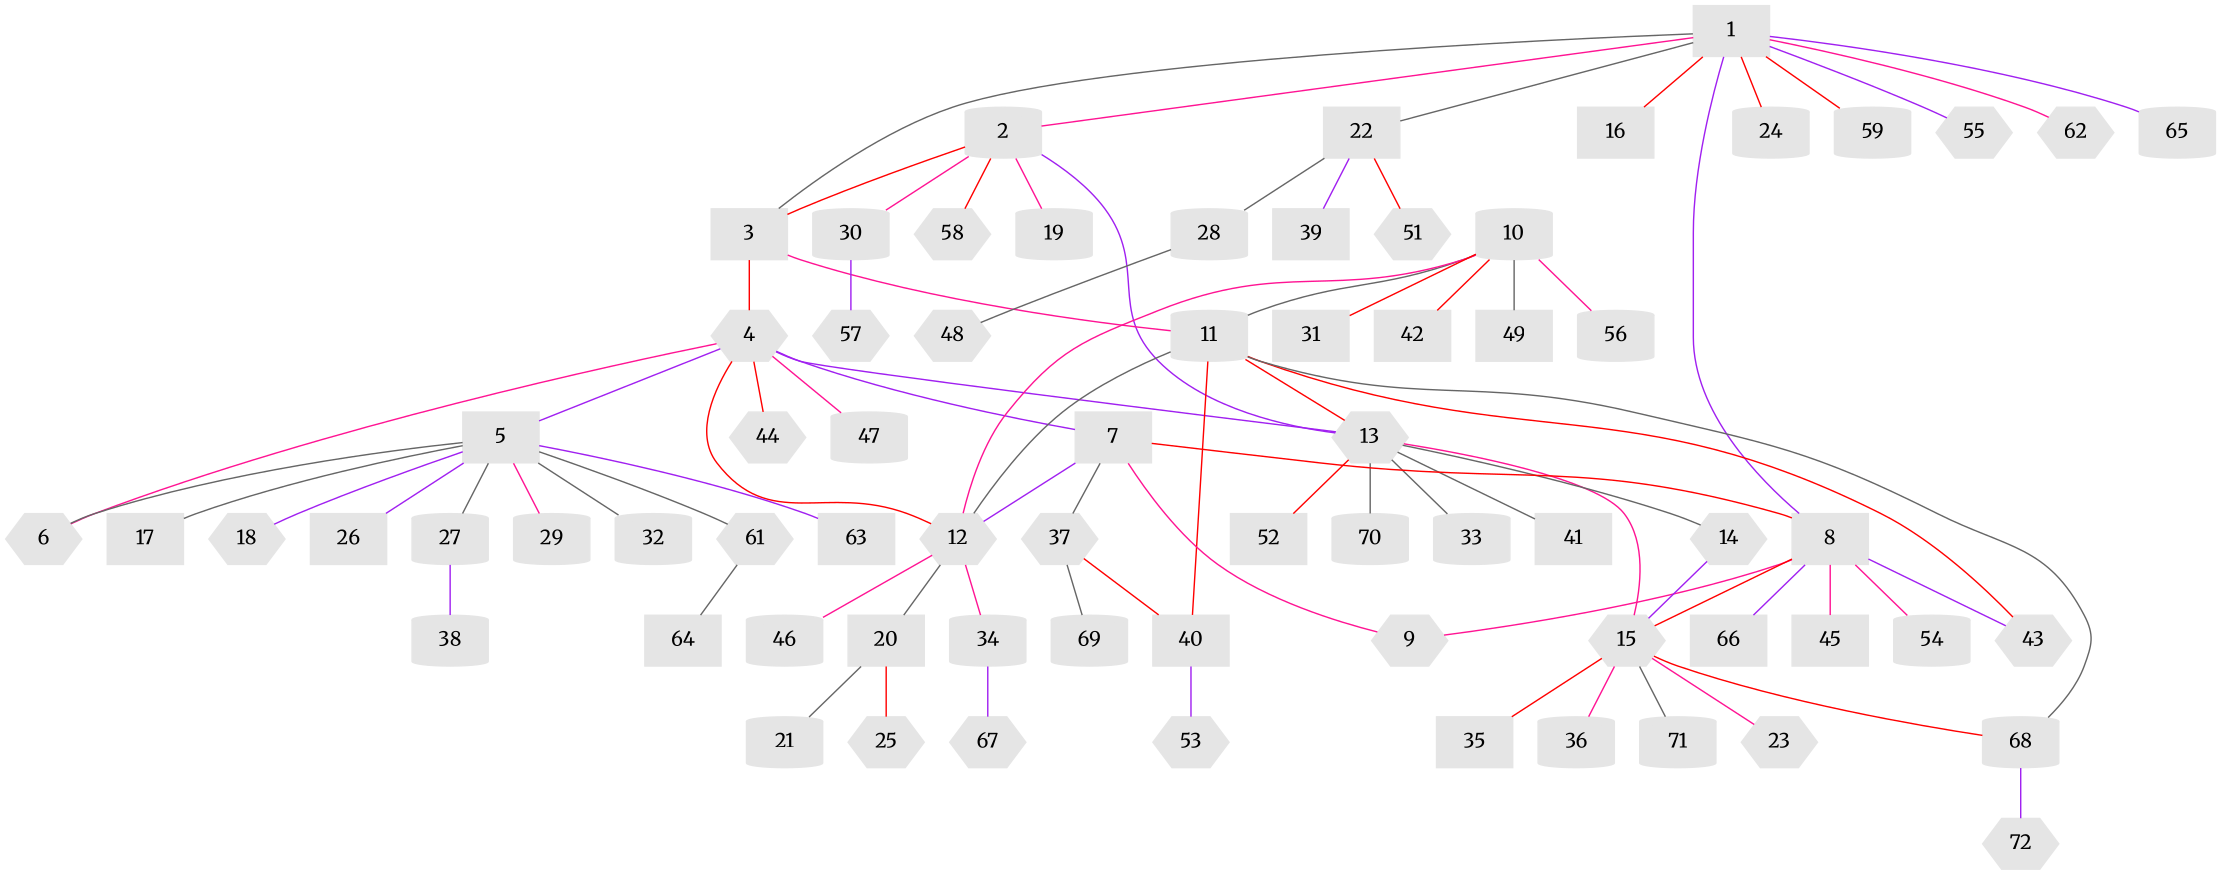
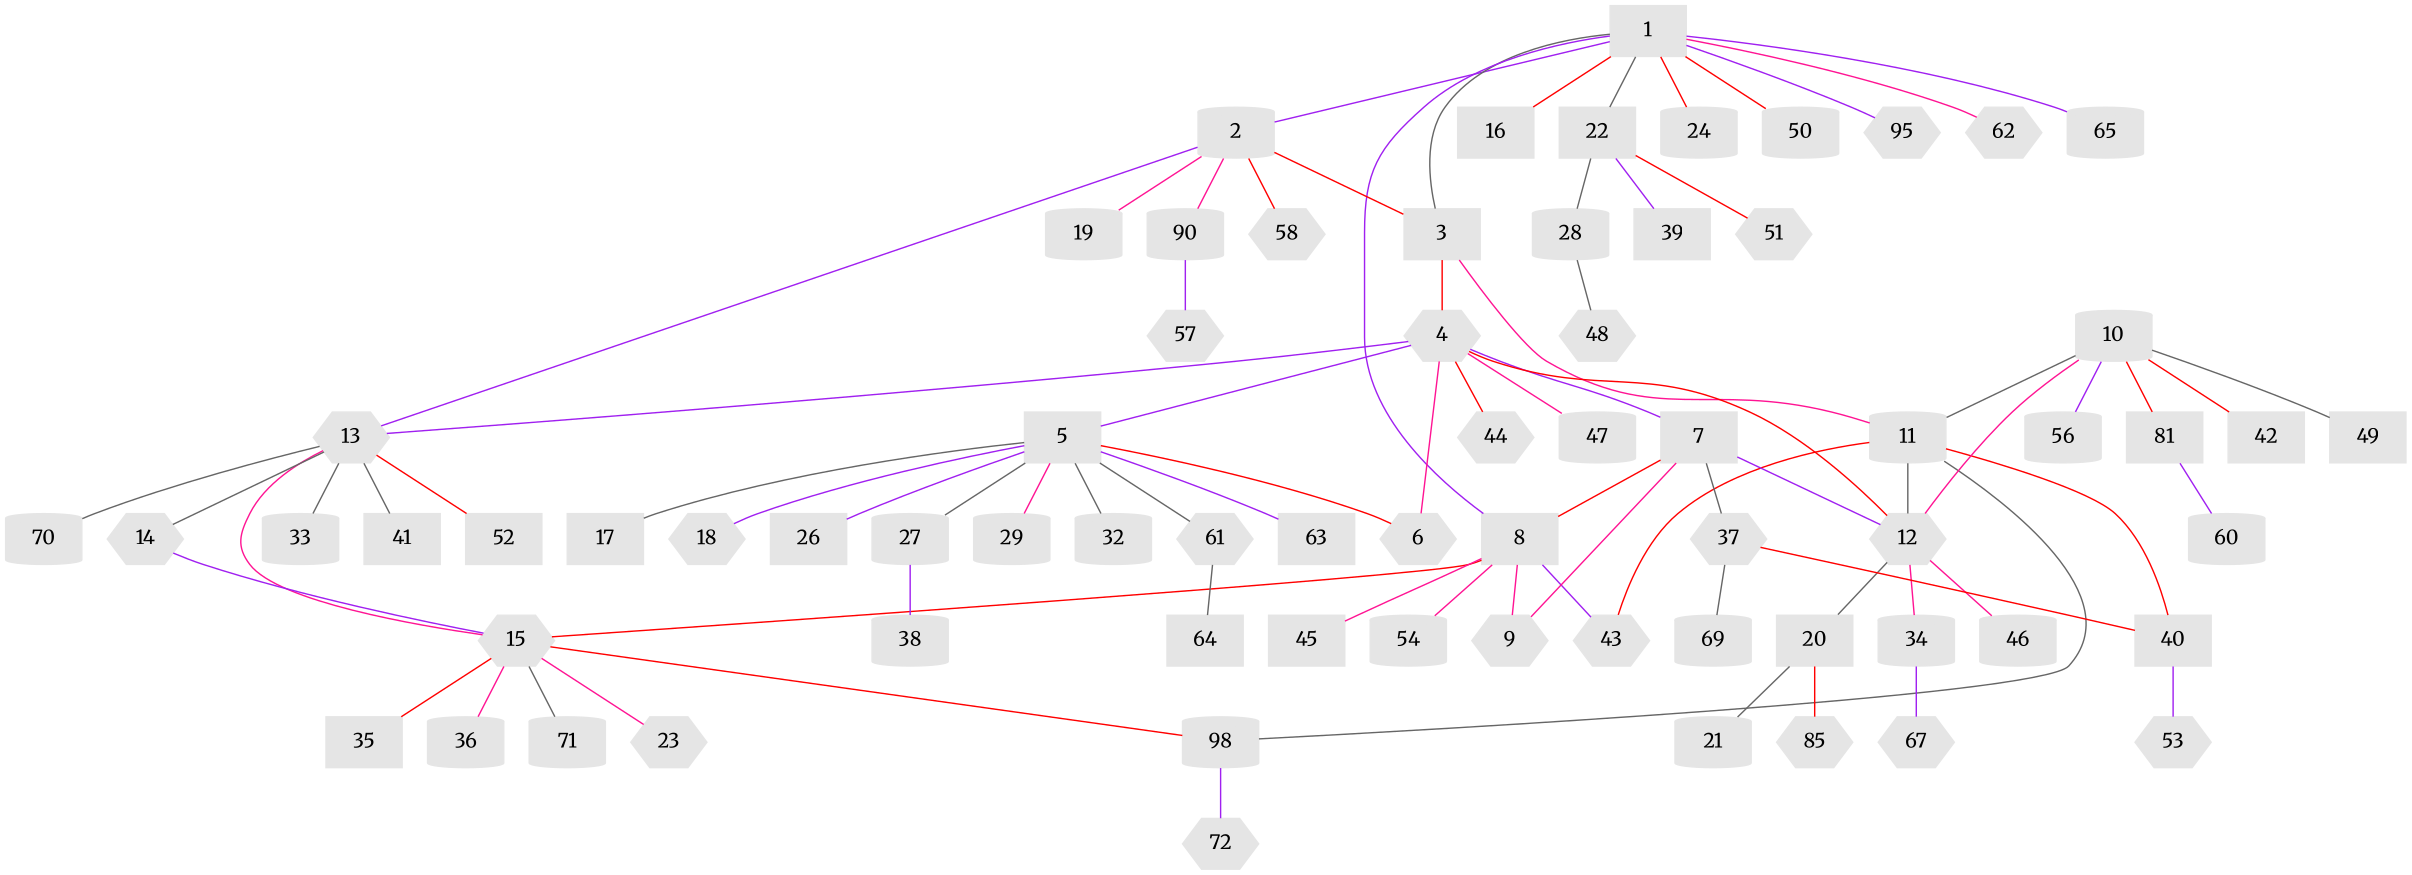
edge "1" -- "2": color deeppink -> purple
node "59": label "59" -> "50"
node "55": label "55" -> "95"
node "30": label "30" -> "90"
edge "10" -- "56": color deeppink -> purple
node "31": label "31" -> "81"
edge "11" -- "13": removed
edge "5" -- "6": color gray40 -> red
node "60": added
node "66": removed
node "25": label "25" -> "85"
node "68": label "68" -> "98"
